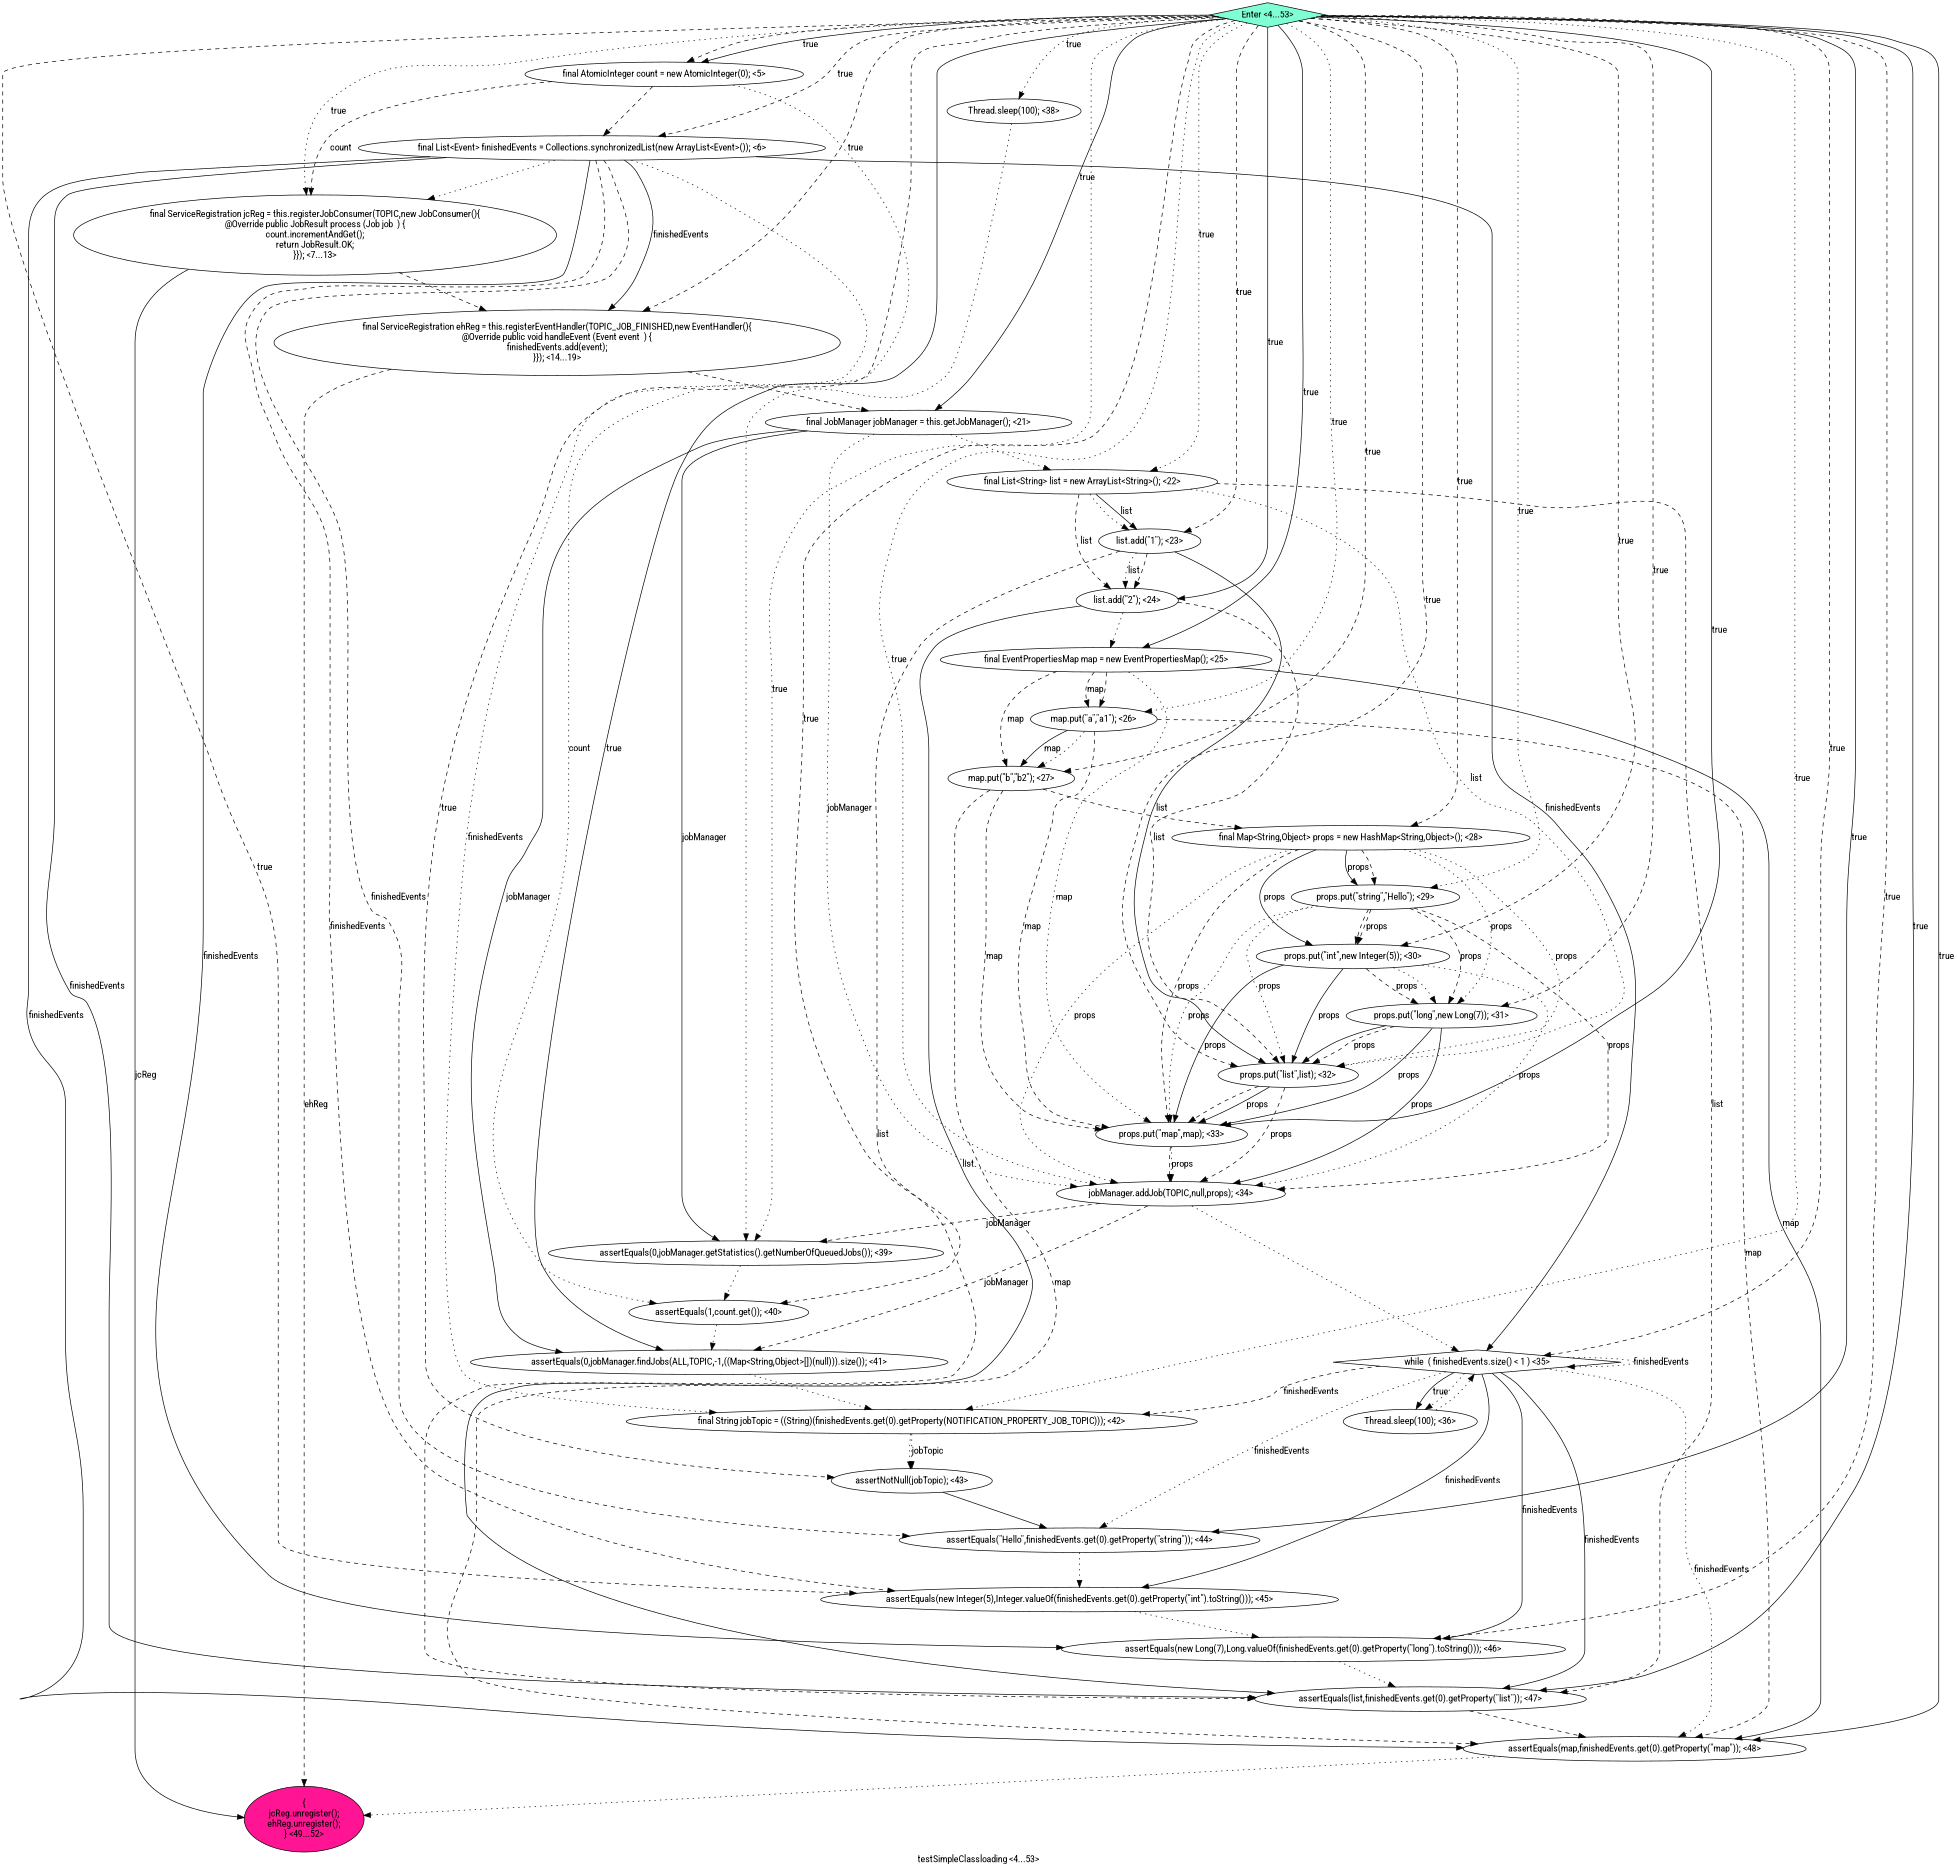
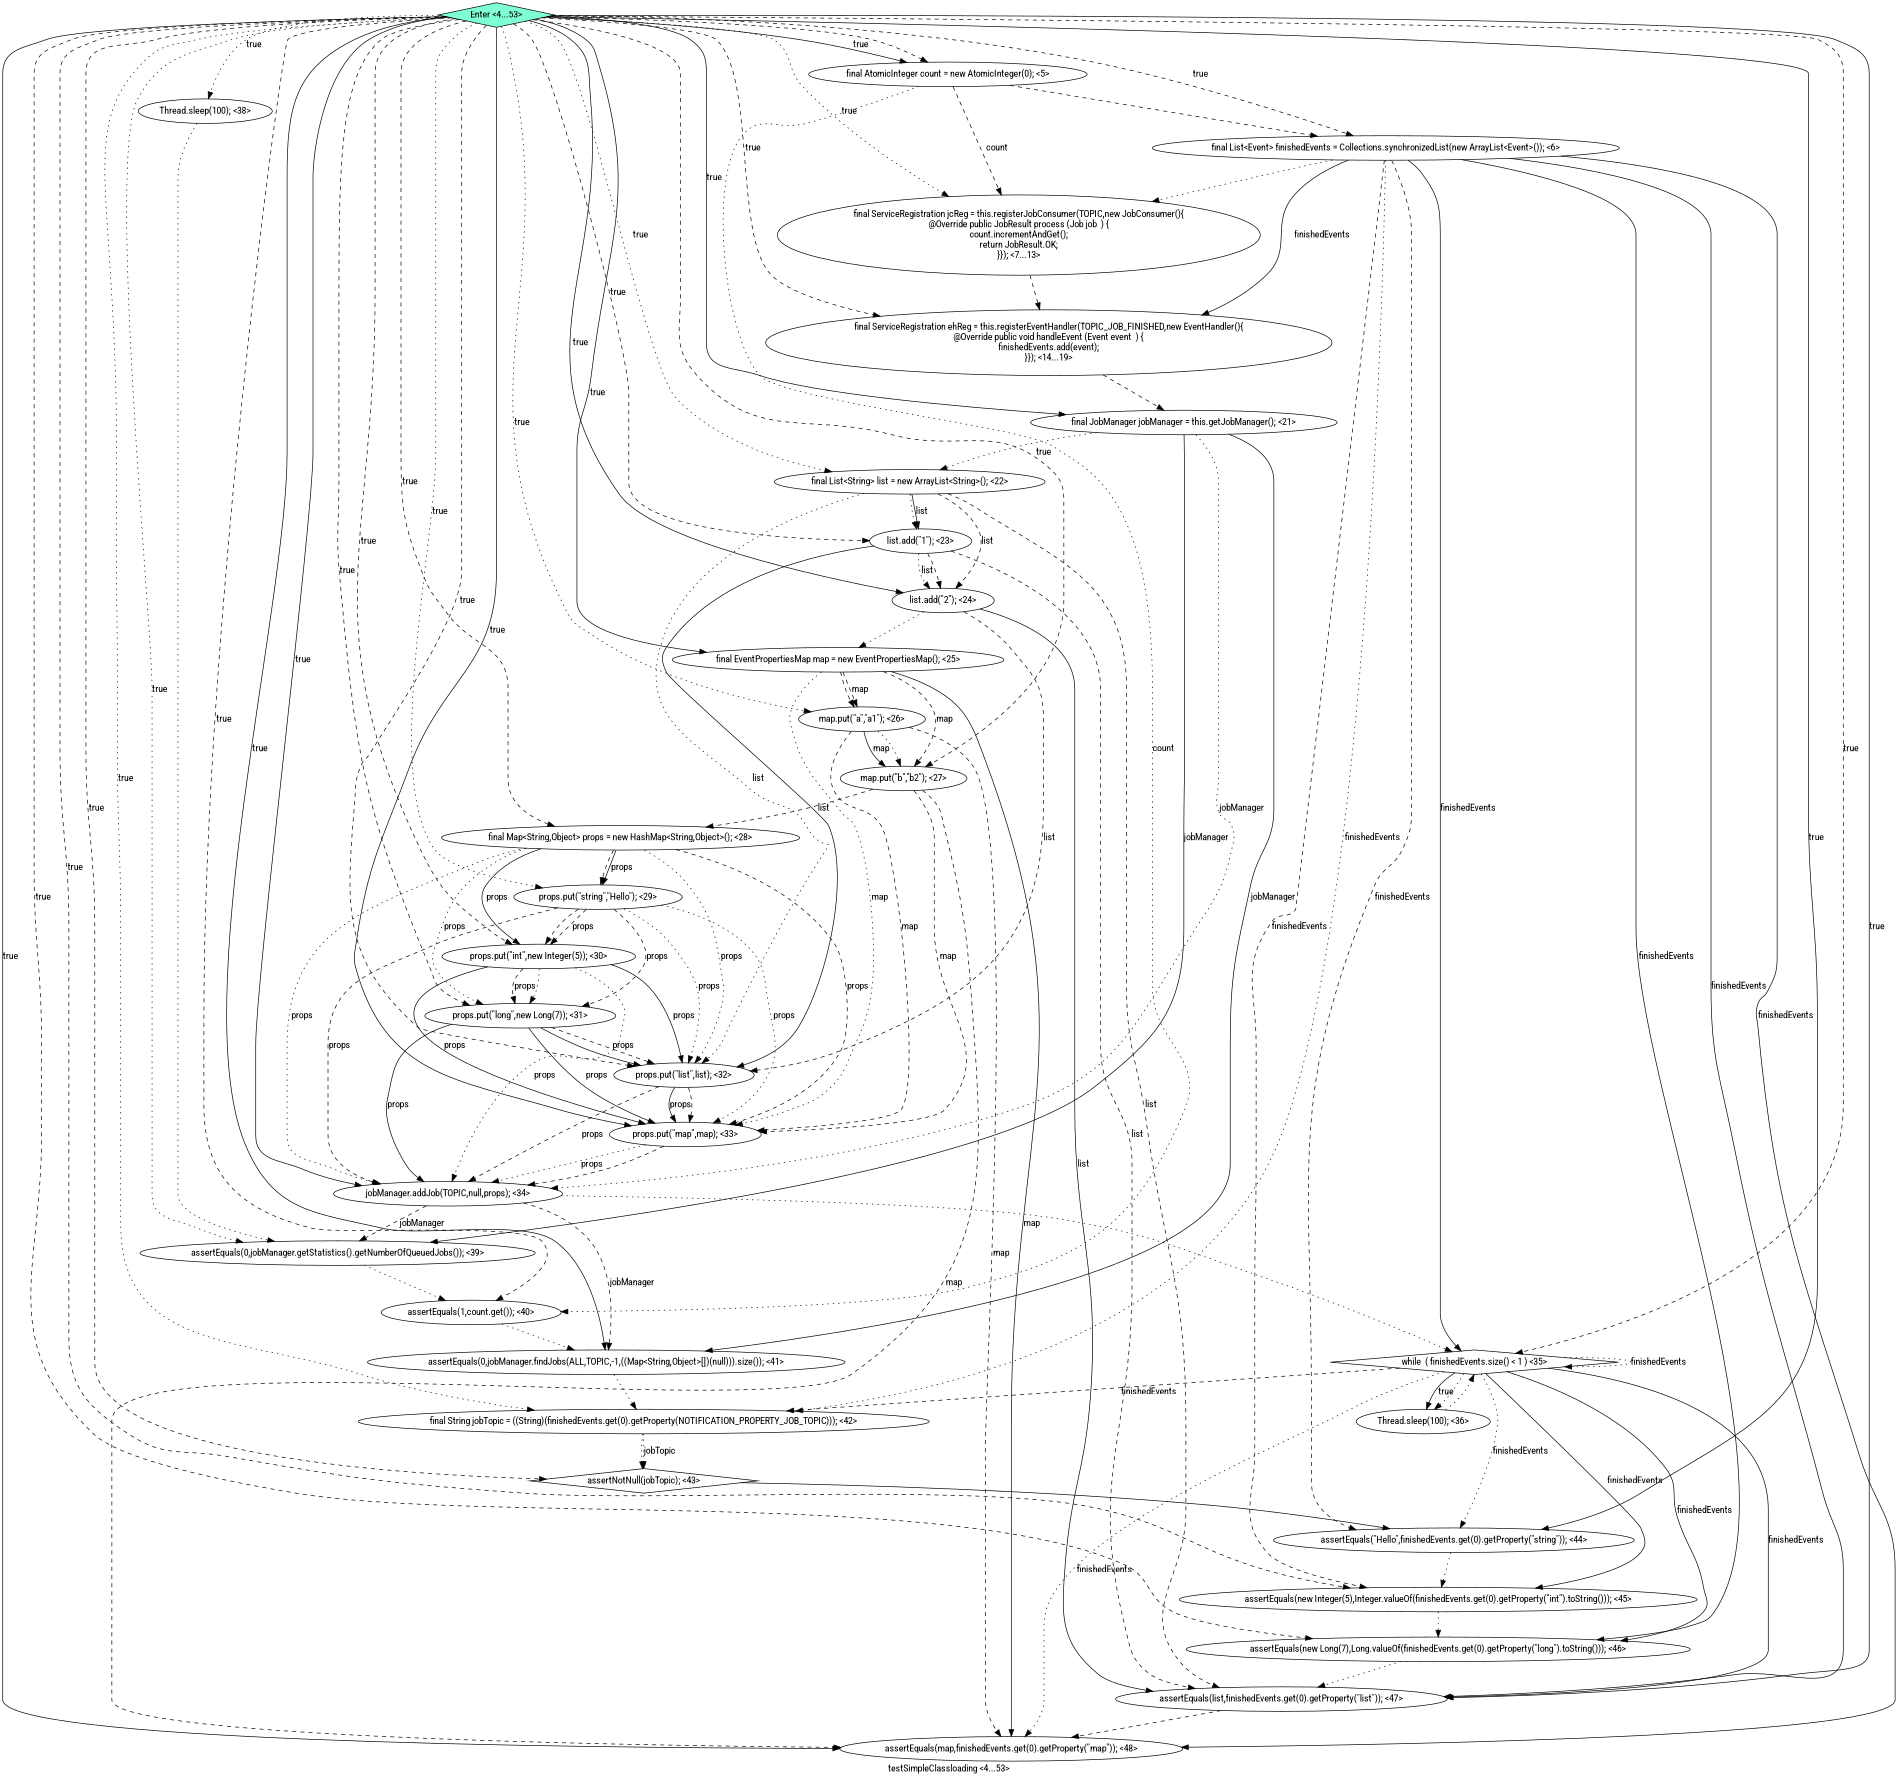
edge "Enter <4...53>" -> "jobManager.addJob(TOPIC,null,props); <34>": style dotted -> solid
node "assertNotNull(jobTopic); <43>": shape ellipse -> diamond
node "{ jcReg.unregister(); ehReg.unregister(); } <49...52>": removed
